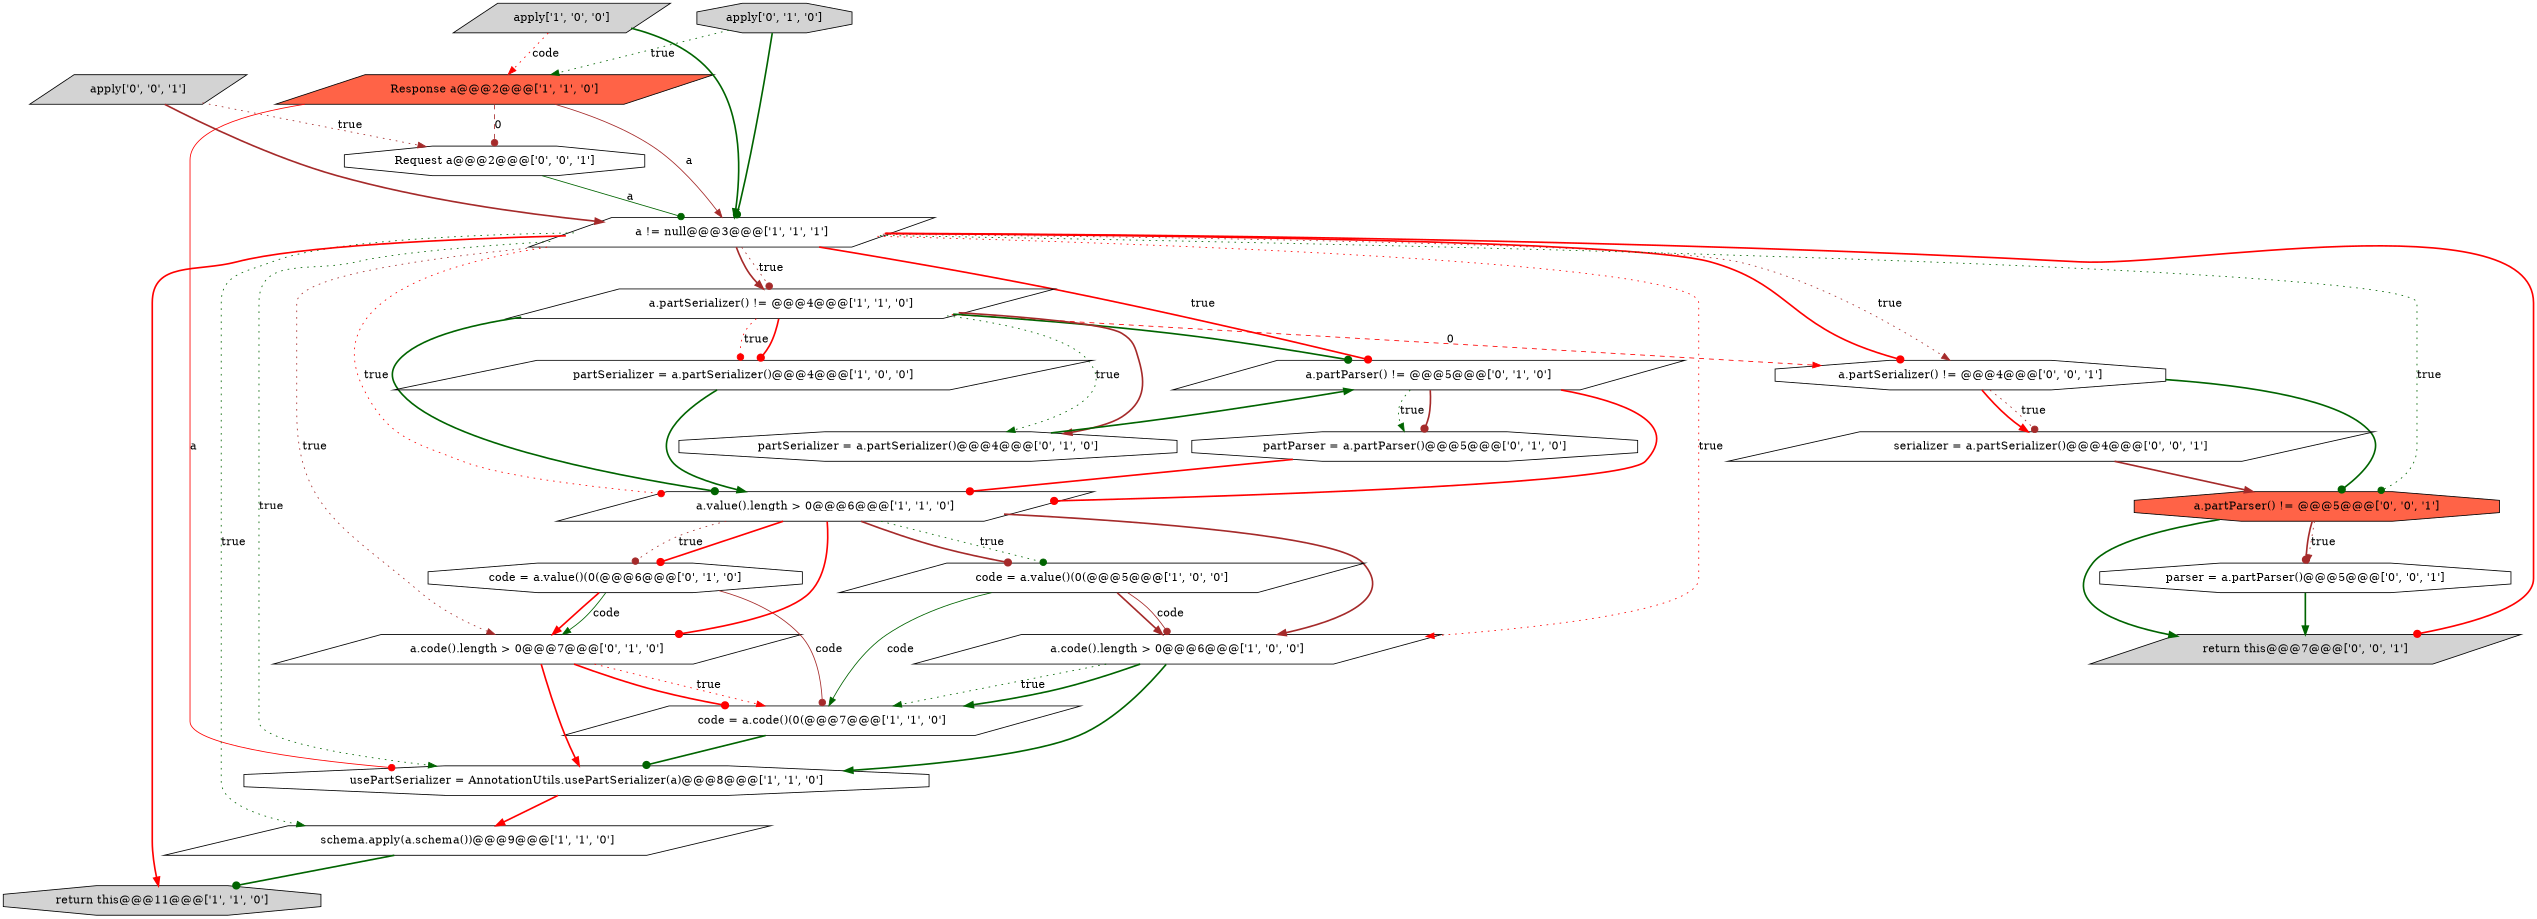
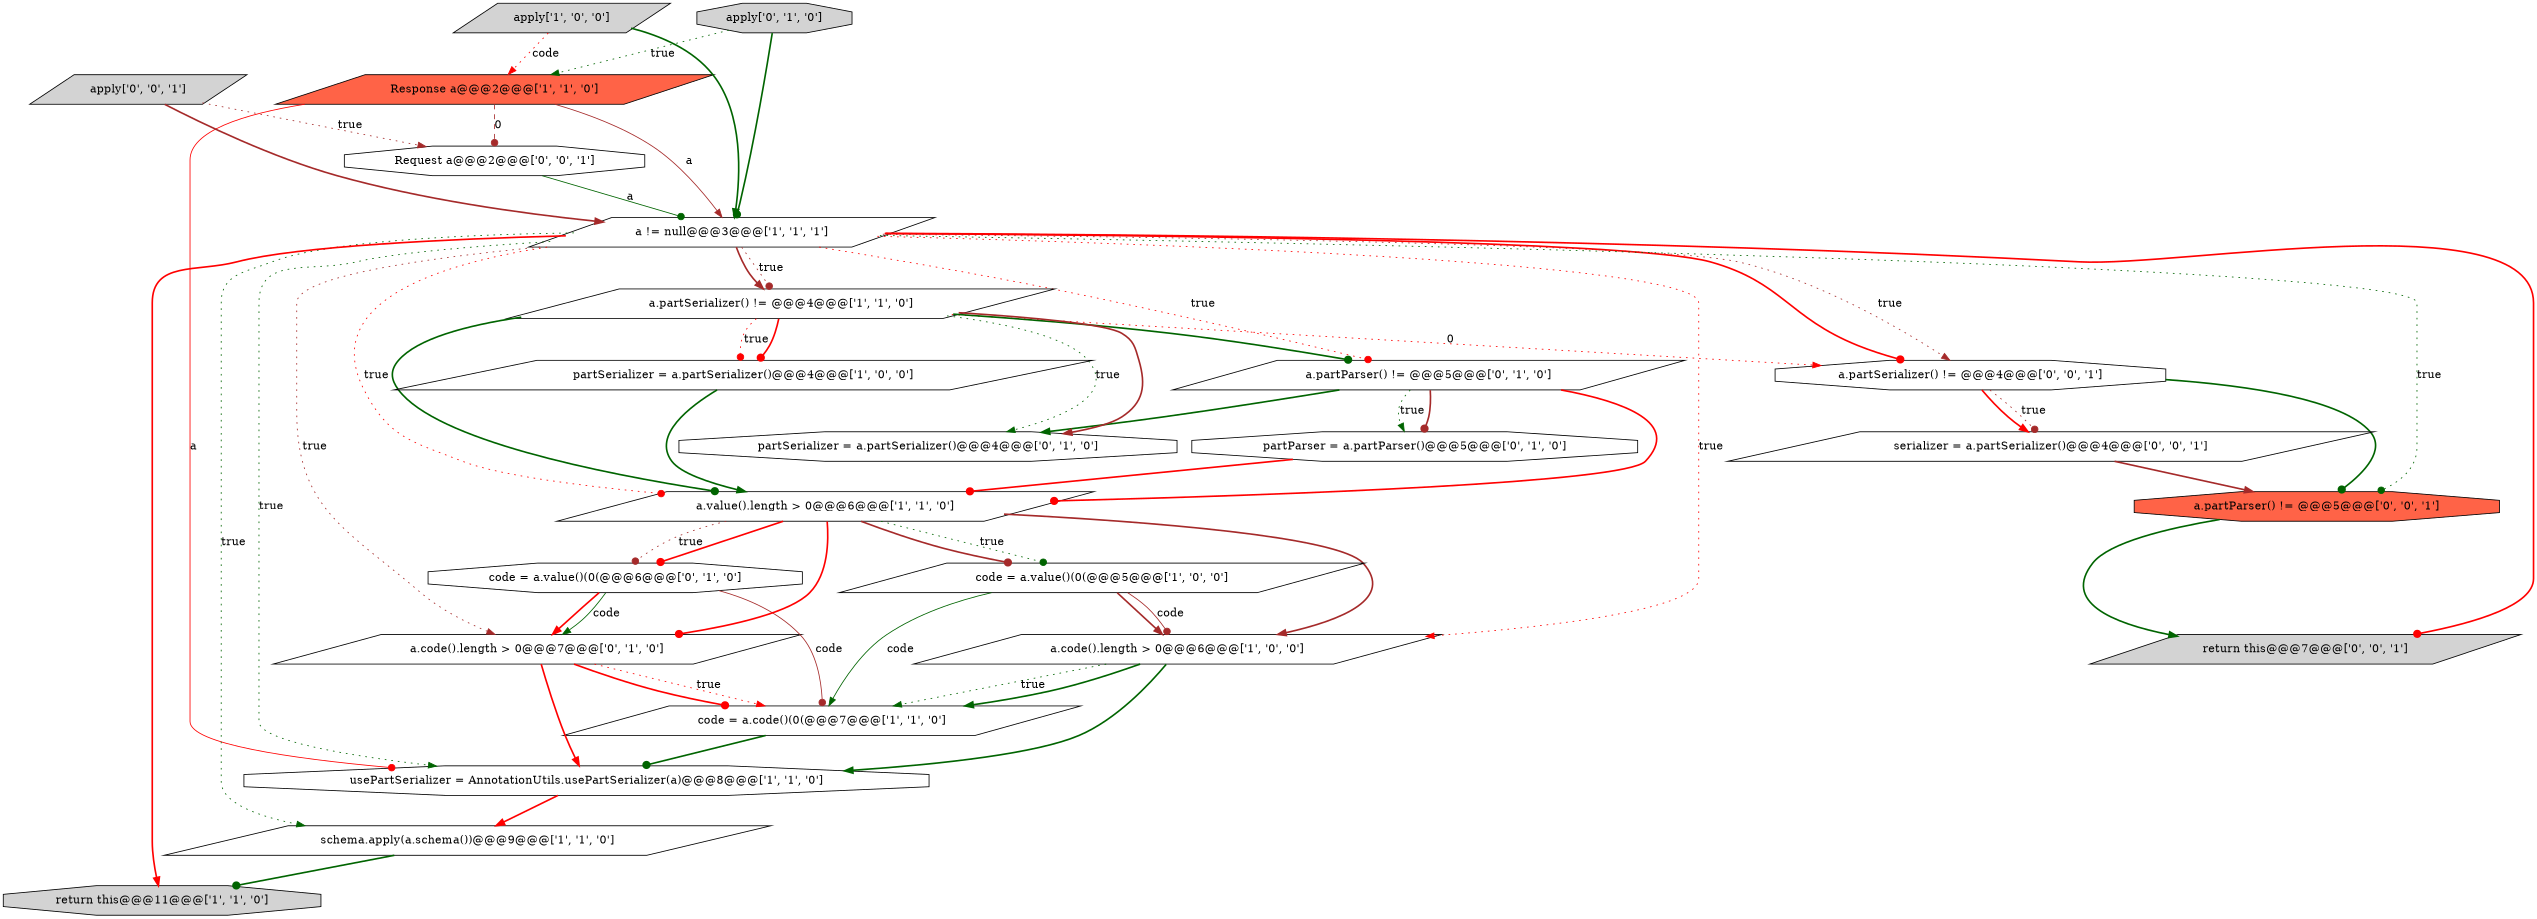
edge "a != null@@@3@@@['1', '1', '1']" -> "a.partParser() != @@@5@@@['0', '1', '0']": style bold -> dotted
edge "a.partSerializer() != @@@4@@@['1', '1', '0']" -> "a.partSerializer() != @@@4@@@['0', '0', '1']": style dashed -> dotted
edge "partSerializer = a.partSerializer()@@@4@@@['0', '1', '0']" -> "a.partParser() != @@@5@@@['0', '1', '0']": reversed
node "parser = a.partParser()@@@5@@@['0', '0', '1']": removed
